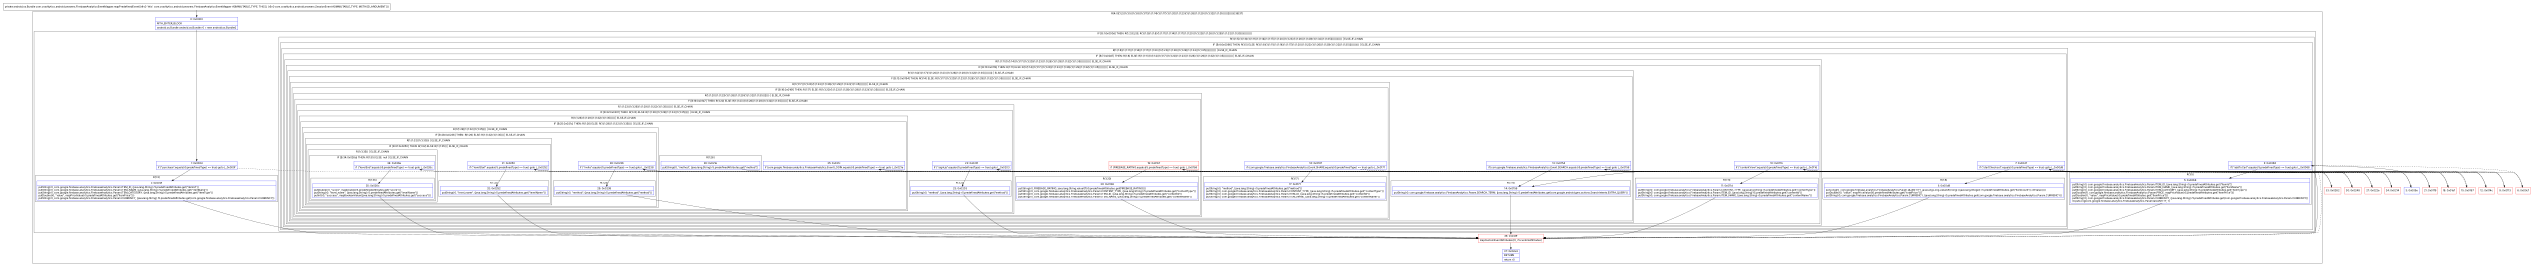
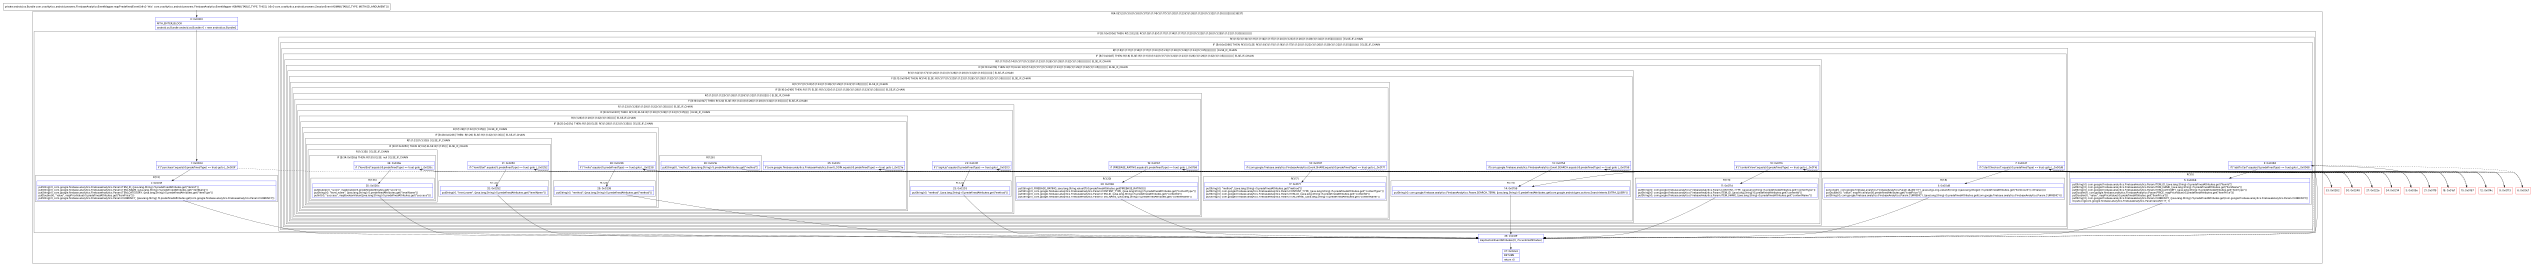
node "19: 0x01b7": color red -> blue
edge "16: 0x016f" -> "36: 0x029f": now "34: 0x026a" -> "36: 0x029f"
node "3: 0x005e": color blue -> red
node "36: 0x029f": color red -> blue
